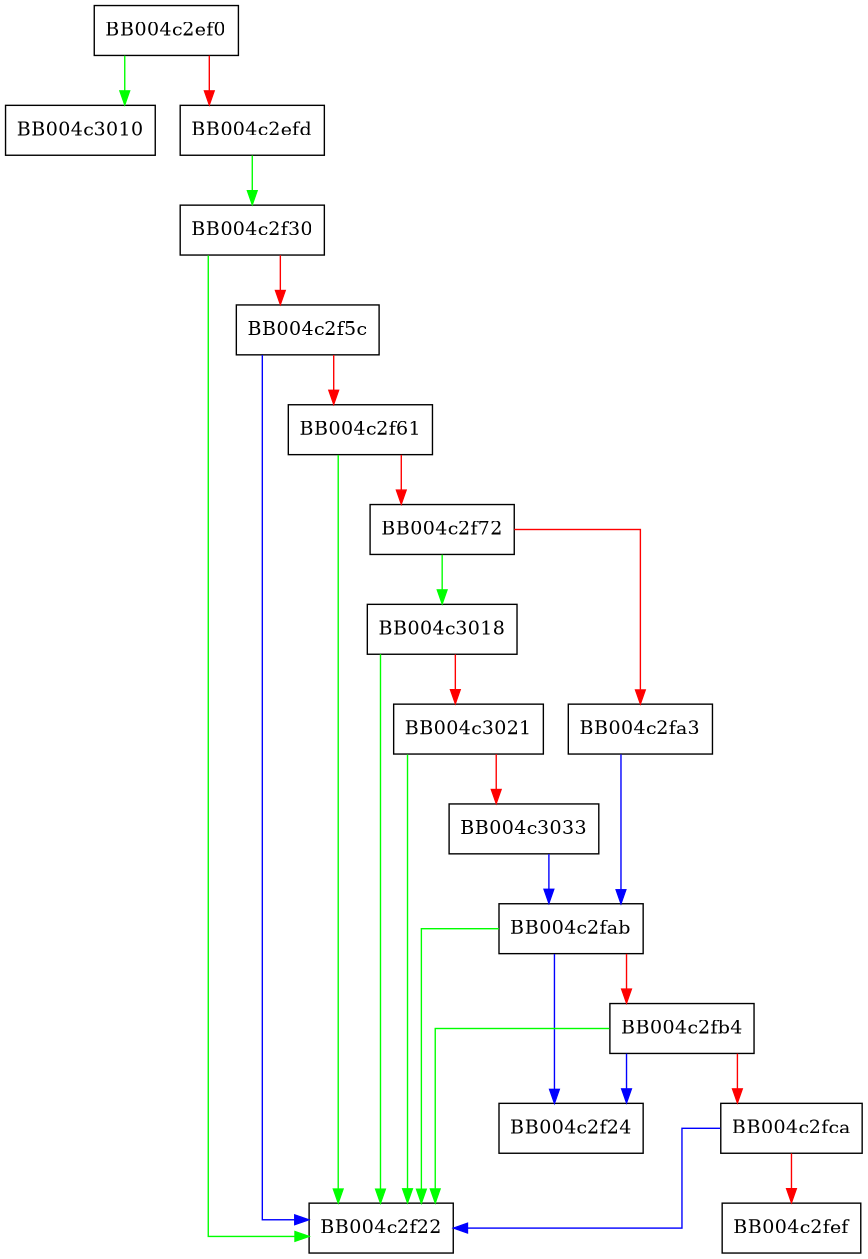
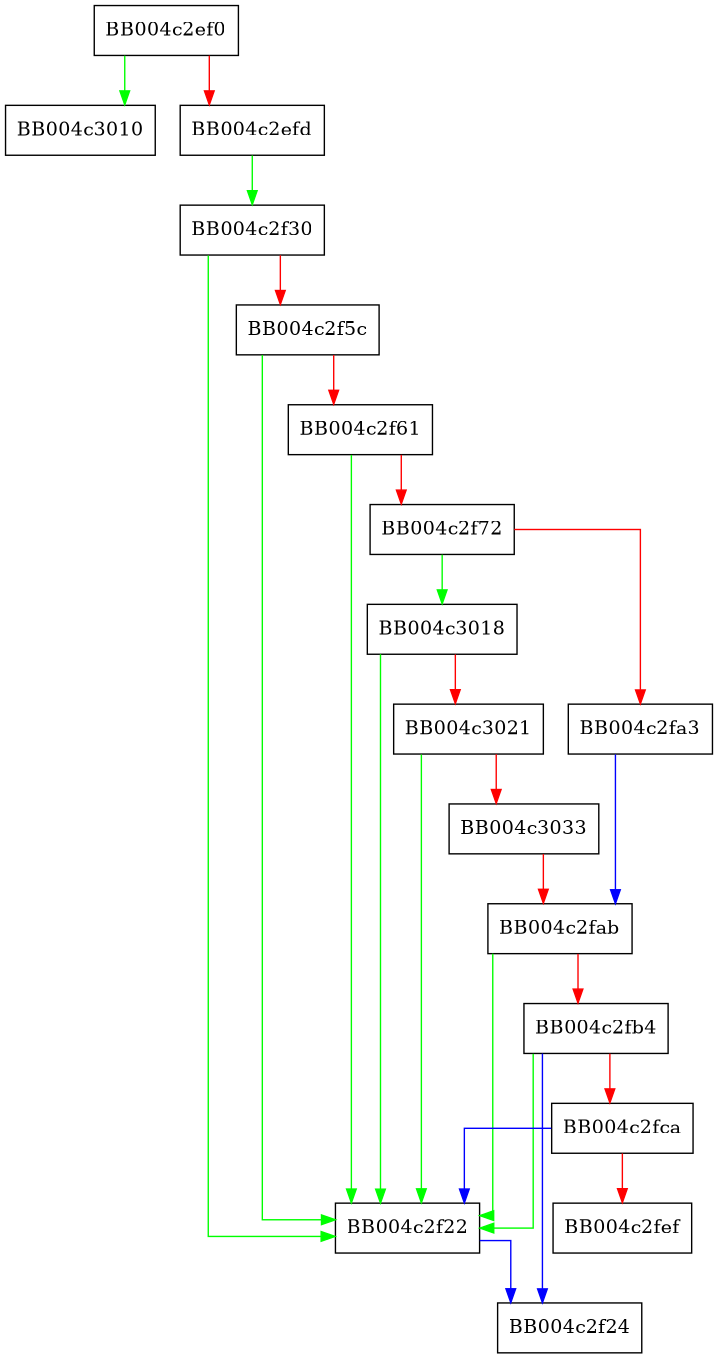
edge "BB004c2f5c" -> "BB004c2f22": color blue -> green
edge "BB004c3033" -> "BB004c2fab": color blue -> red
edge "BB004c2fab" -> "BB004c2f24": now "BB004c2f22" -> "BB004c2f24"
